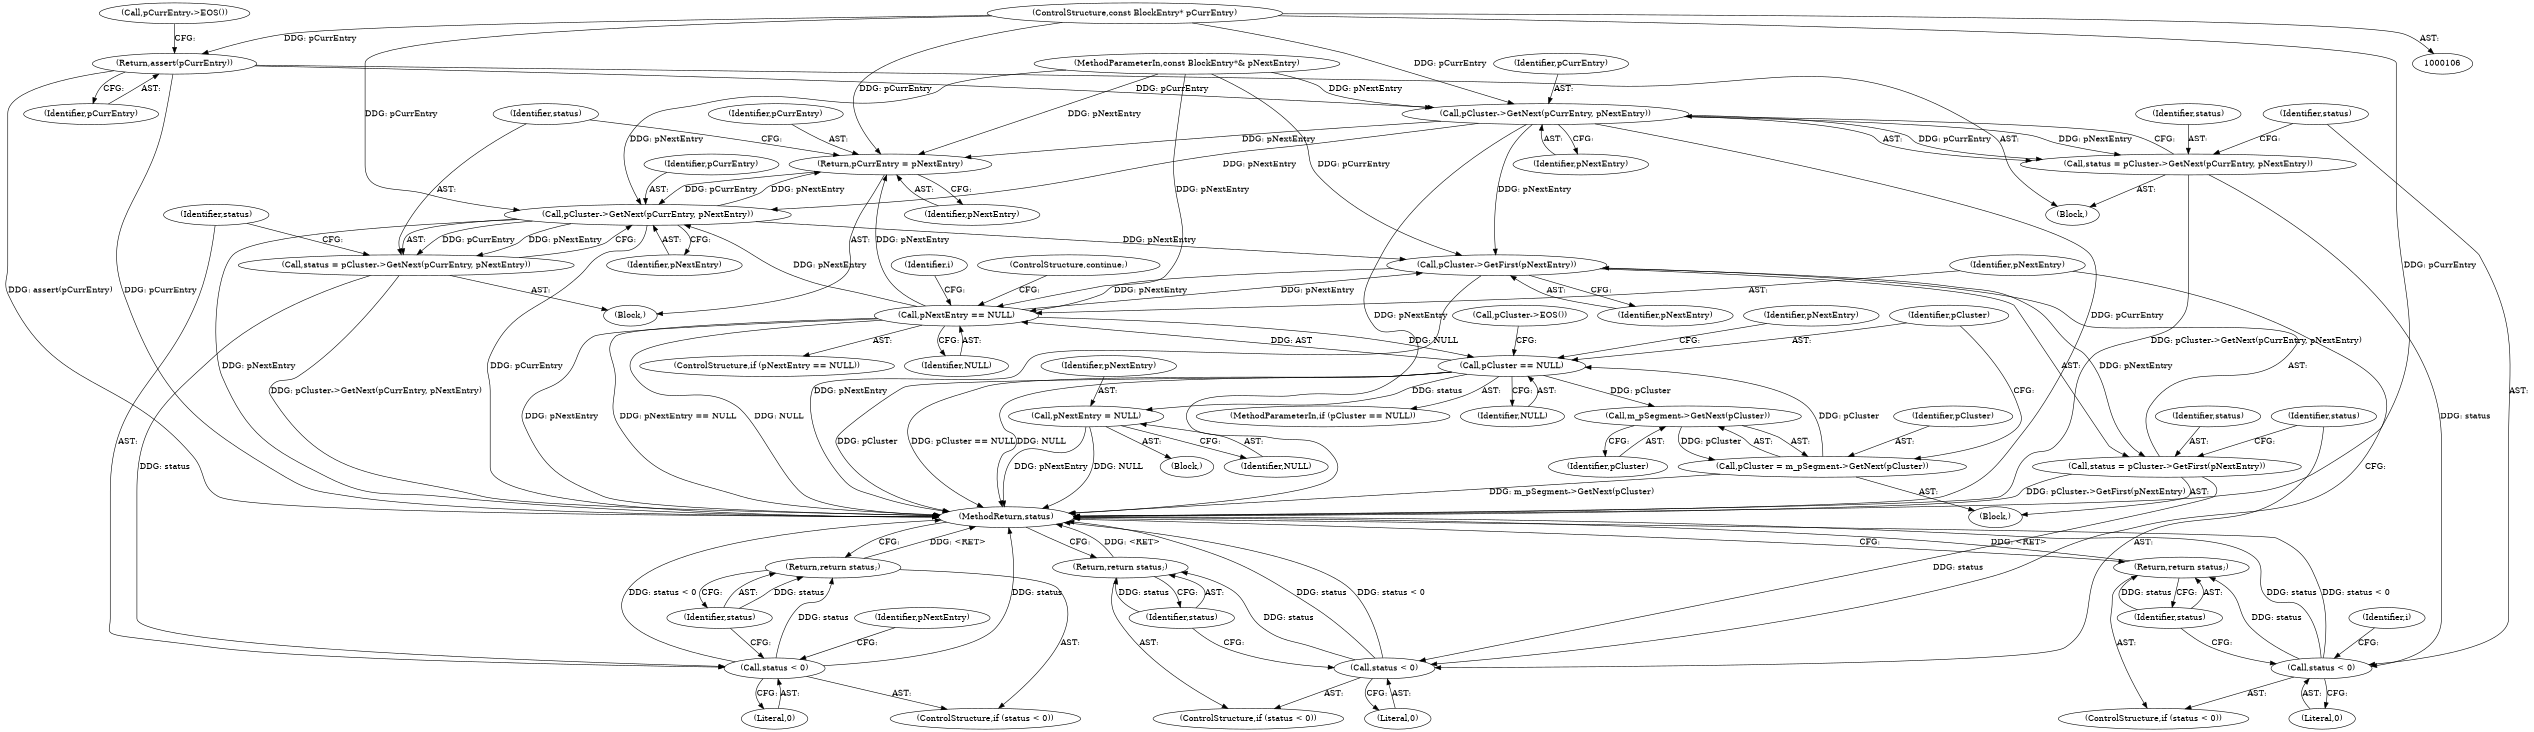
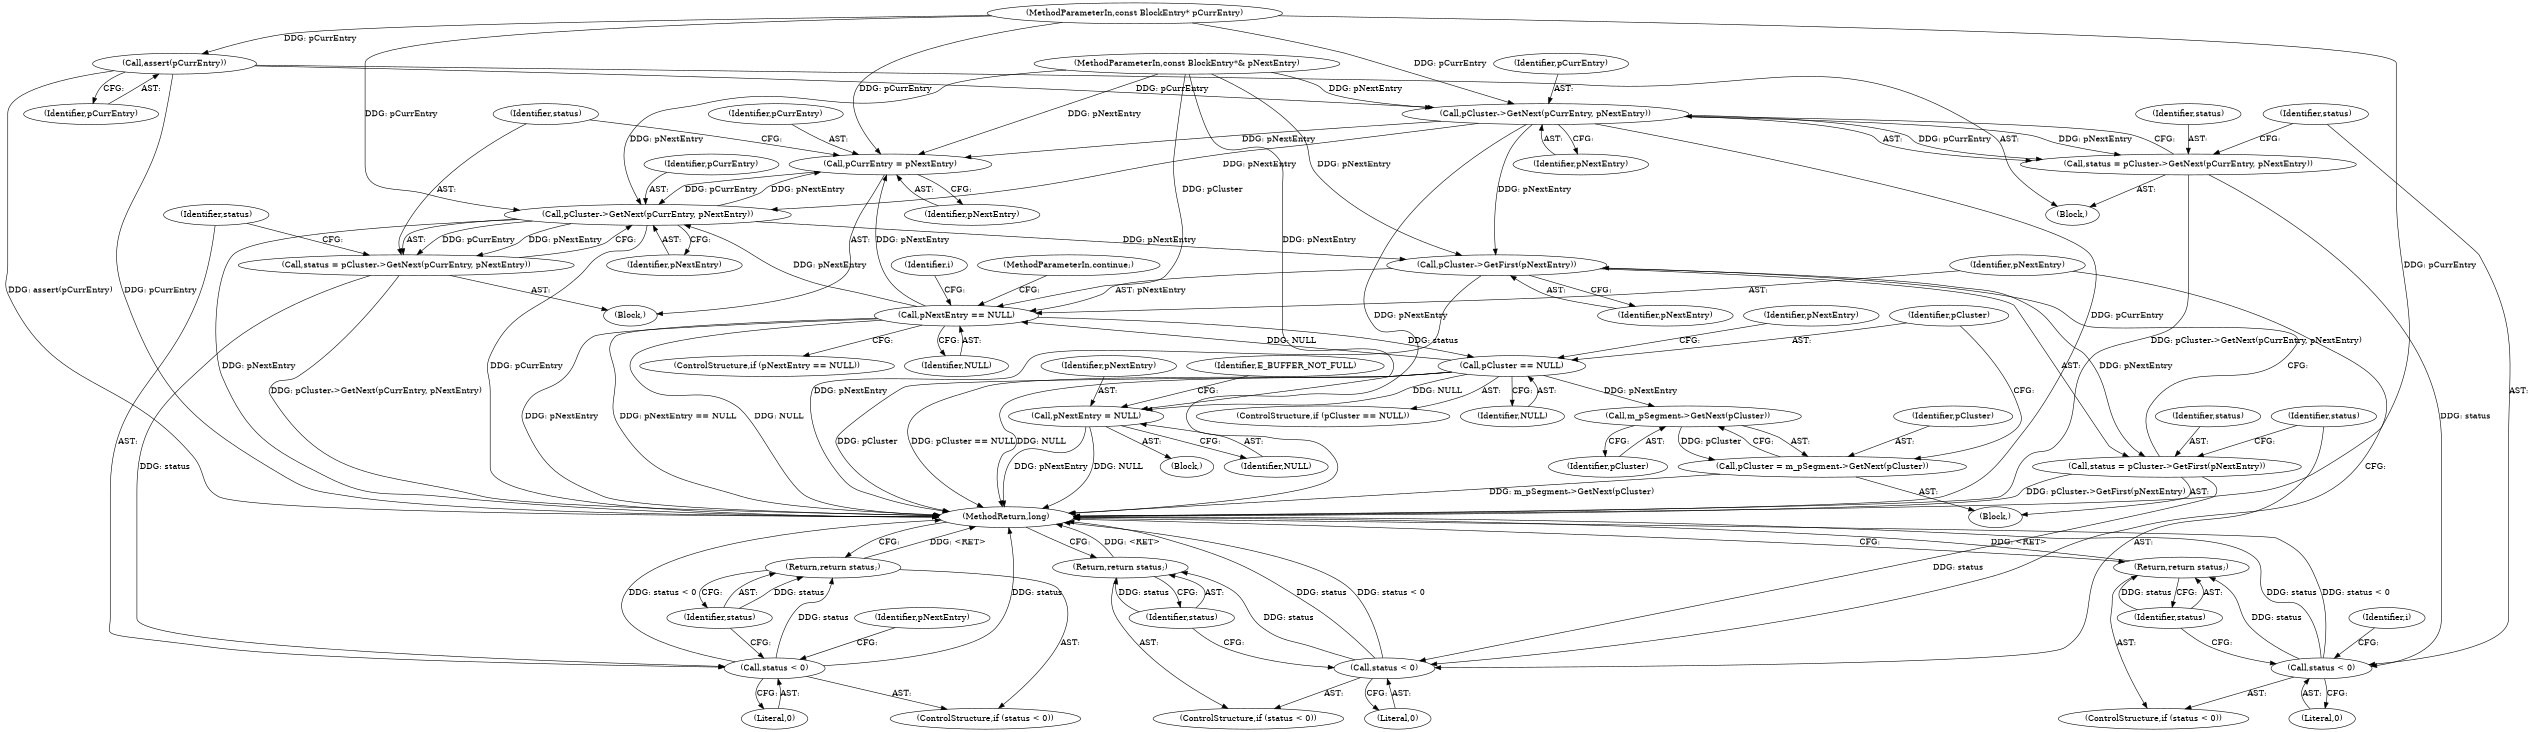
node "(Call,pCurrEntry->EOS())": removed
node "(ControlStructure,const BlockEntry* pCurrEntry)": label "(ControlStructure,const BlockEntry* pCurrEntry)" -> "(MethodParameterIn,const BlockEntry* pCurrEntry)"
node "(Return,assert(pCurrEntry))": label "(Return,assert(pCurrEntry))" -> "(Call,assert(pCurrEntry))"
node "1000106": removed
node "(Return,pCurrEntry = pNextEntry)": label "(Return,pCurrEntry = pNextEntry)" -> "(Call,pCurrEntry = pNextEntry)"
edge "(MethodParameterIn,const BlockEntry*& pNextEntry)" -> "(Call,pCluster->GetFirst(pNextEntry))": label "DDG: pCurrEntry" -> "DDG: pNextEntry"
edge "(MethodParameterIn,const BlockEntry*& pNextEntry)" -> "(Call,pNextEntry == NULL)": label "DDG: pNextEntry" -> "DDG: pCluster"
node "(ControlStructure,continue;)": label "(ControlStructure,continue;)" -> "(MethodParameterIn,continue;)"
edge "(Call,pCluster->GetFirst(pNextEntry))" -> "(Call,pNextEntry == NULL)": label "DDG: pNextEntry" -> "AST: pNextEntry"
edge "(Call,pNextEntry == NULL)" -> "(Call,pCluster->GetFirst(pNextEntry))": removed, label "DDG: pNextEntry"
edge "(MethodParameterIn,const BlockEntry*& pNextEntry)" -> "(Call,pNextEntry = NULL)": added, label "DDG: pNextEntry"
node "(Call,pCluster->EOS())": removed
edge "(Call,pNextEntry == NULL)" -> "(ControlStructure,if (pNextEntry == NULL))": label "AST: " -> "CFG: "
edge "(Call,pCluster == NULL)" -> "(Call,pNextEntry == NULL)": label "DDG: AST" -> "DDG: NULL"
edge "(Call,pNextEntry == NULL)" -> "(Call,pCluster == NULL)": label "DDG: NULL" -> "DDG: status"
node "(Identifier,E_BUFFER_NOT_FULL)": added
edge "(Call,status = pCluster->GetFirst(pNextEntry))" -> "(Call,pCluster->GetFirst(pNextEntry))": label "AST: " -> "CFG: "
edge "(Call,pCluster = m_pSegment->GetNext(pCluster))" -> "(Call,pCluster == NULL)": removed, label "DDG: pCluster"
edge "(Call,pCluster == NULL)" -> "(Call,pNextEntry = NULL)": label "DDG: status" -> "DDG: NULL"
edge "(Call,pCluster == NULL)" -> "(Call,m_pSegment->GetNext(pCluster))": label "DDG: pCluster" -> "DDG: pNextEntry"
node "(MethodParameterIn,if (pCluster == NULL))": label "(MethodParameterIn,if (pCluster == NULL))" -> "(ControlStructure,if (pCluster == NULL))"
edge "(Call,pCluster = m_pSegment->GetNext(pCluster))" -> "(Call,m_pSegment->GetNext(pCluster))": label "AST: " -> "CFG: "
node "(MethodReturn,status)": label "(MethodReturn,status)" -> "(MethodReturn,long)"
